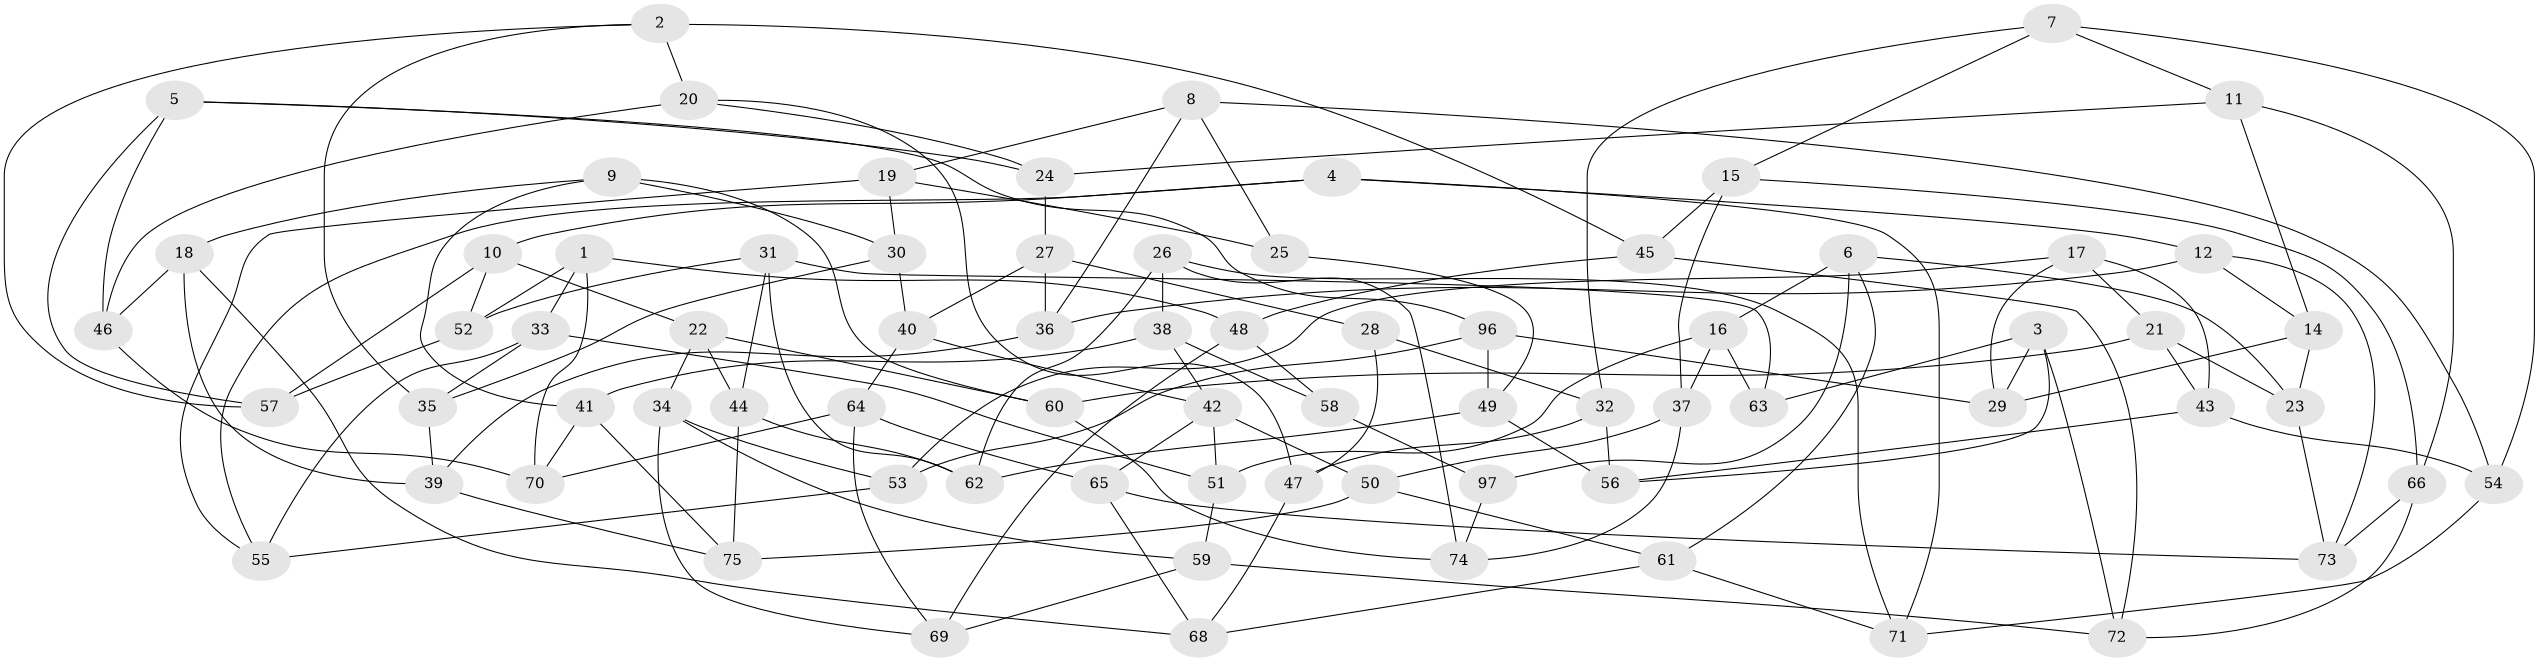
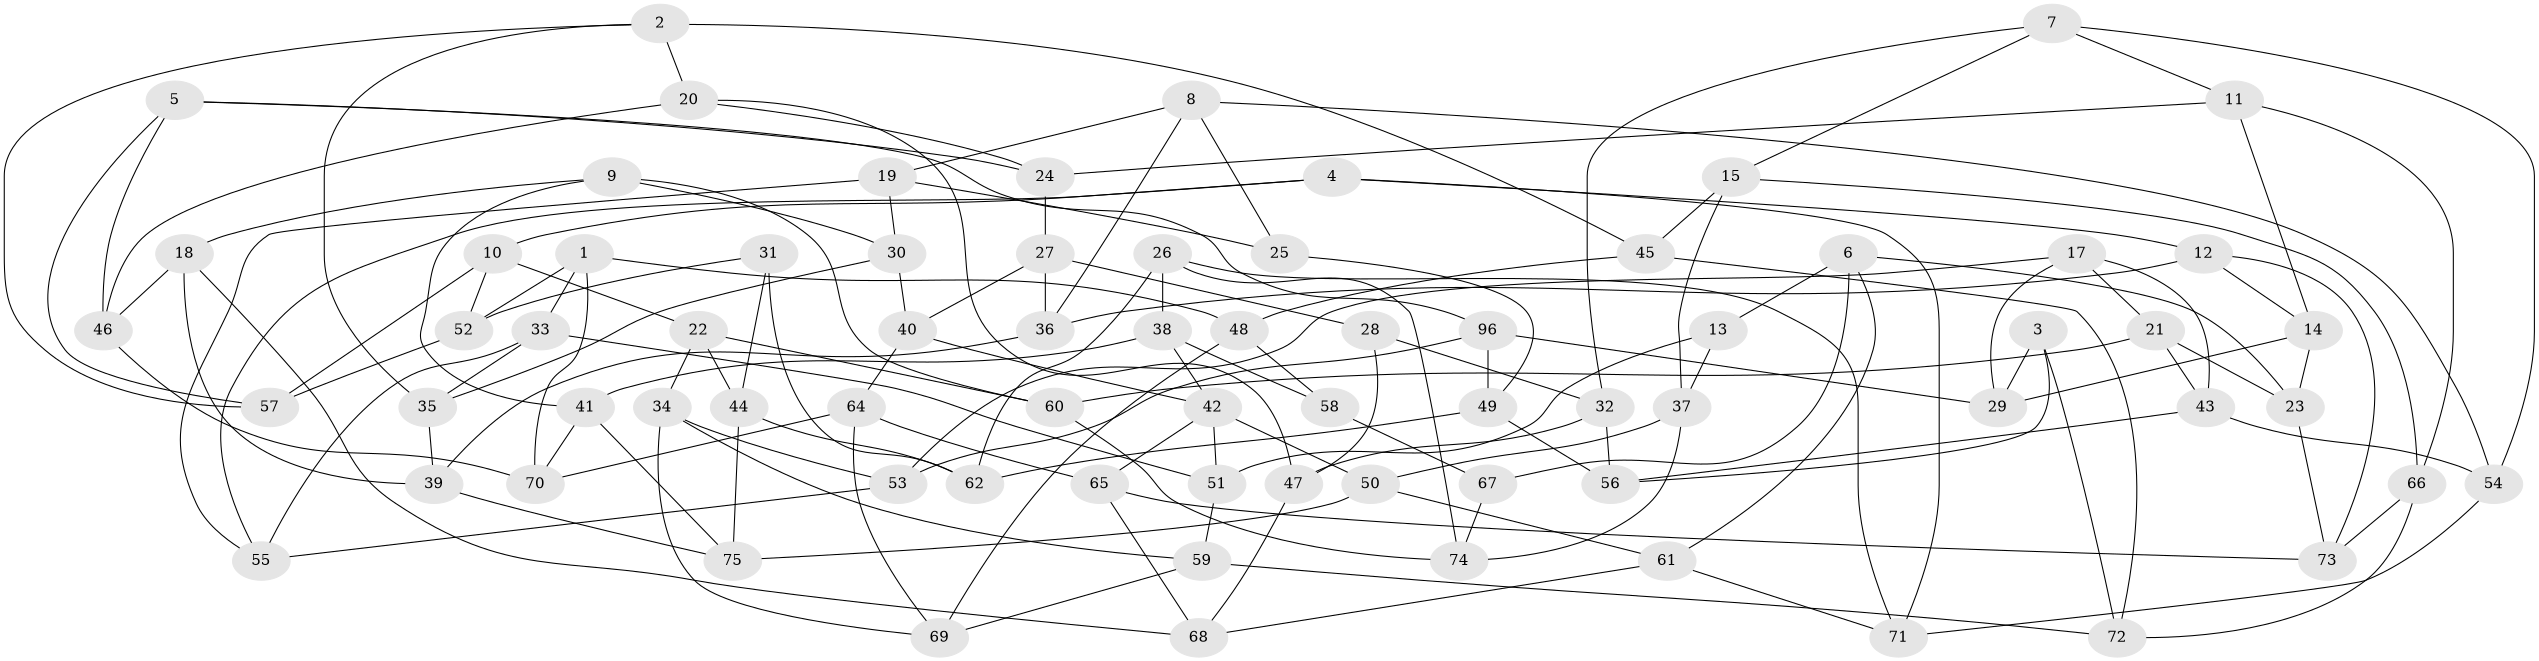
node "16": label "16" -> "13"
node "63": removed
node "97": label "97" -> "67"
